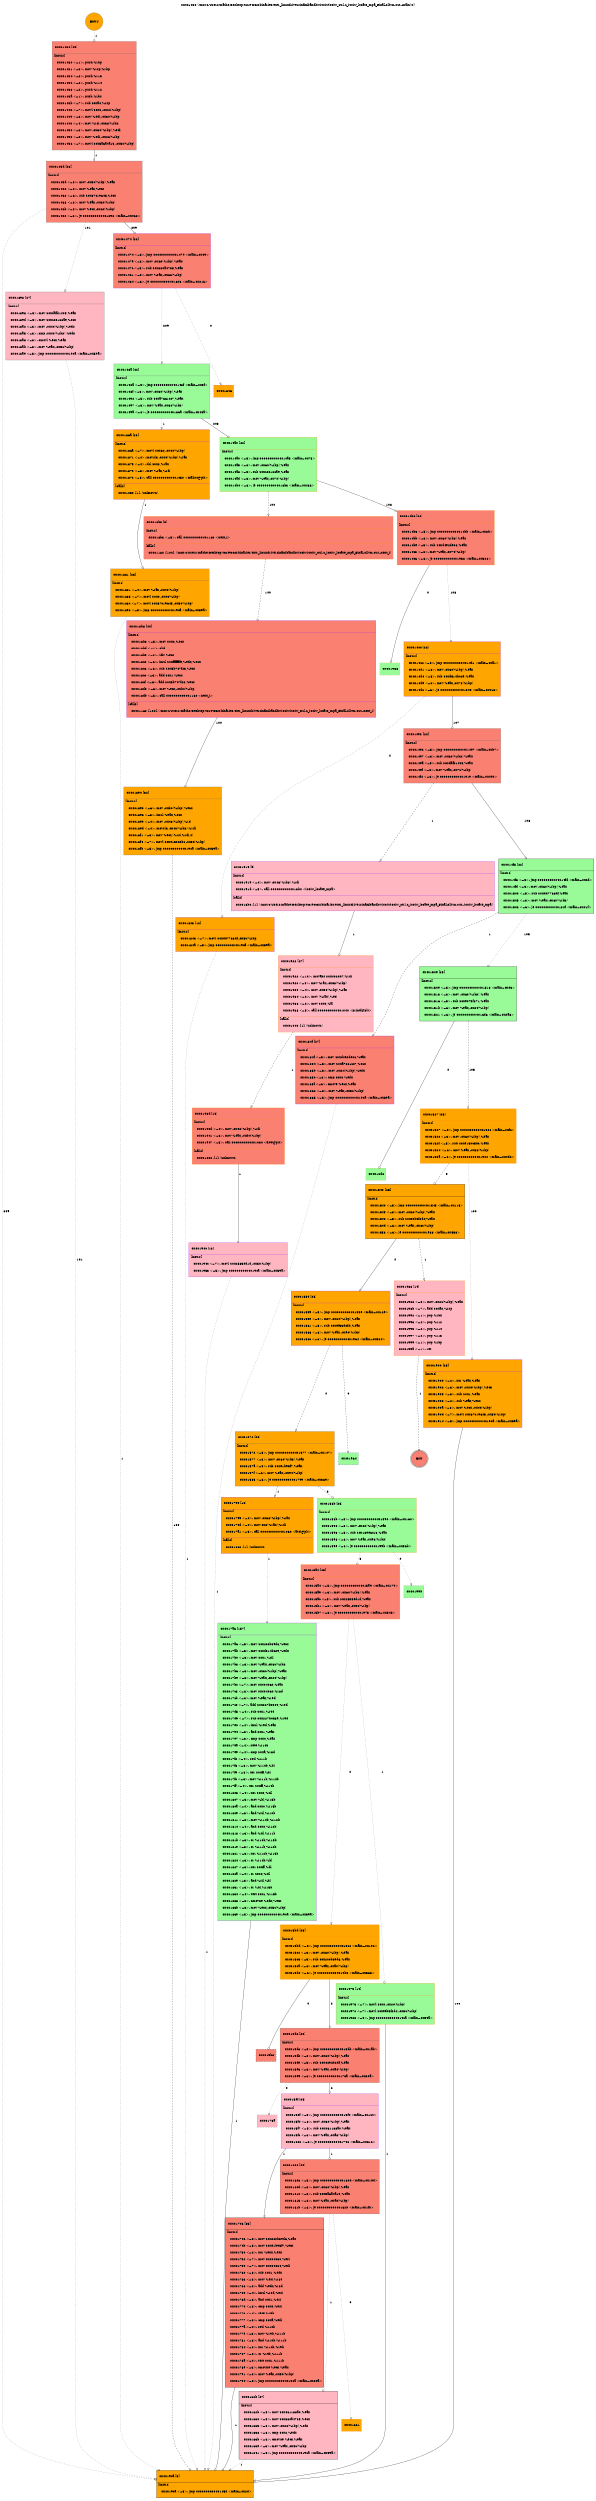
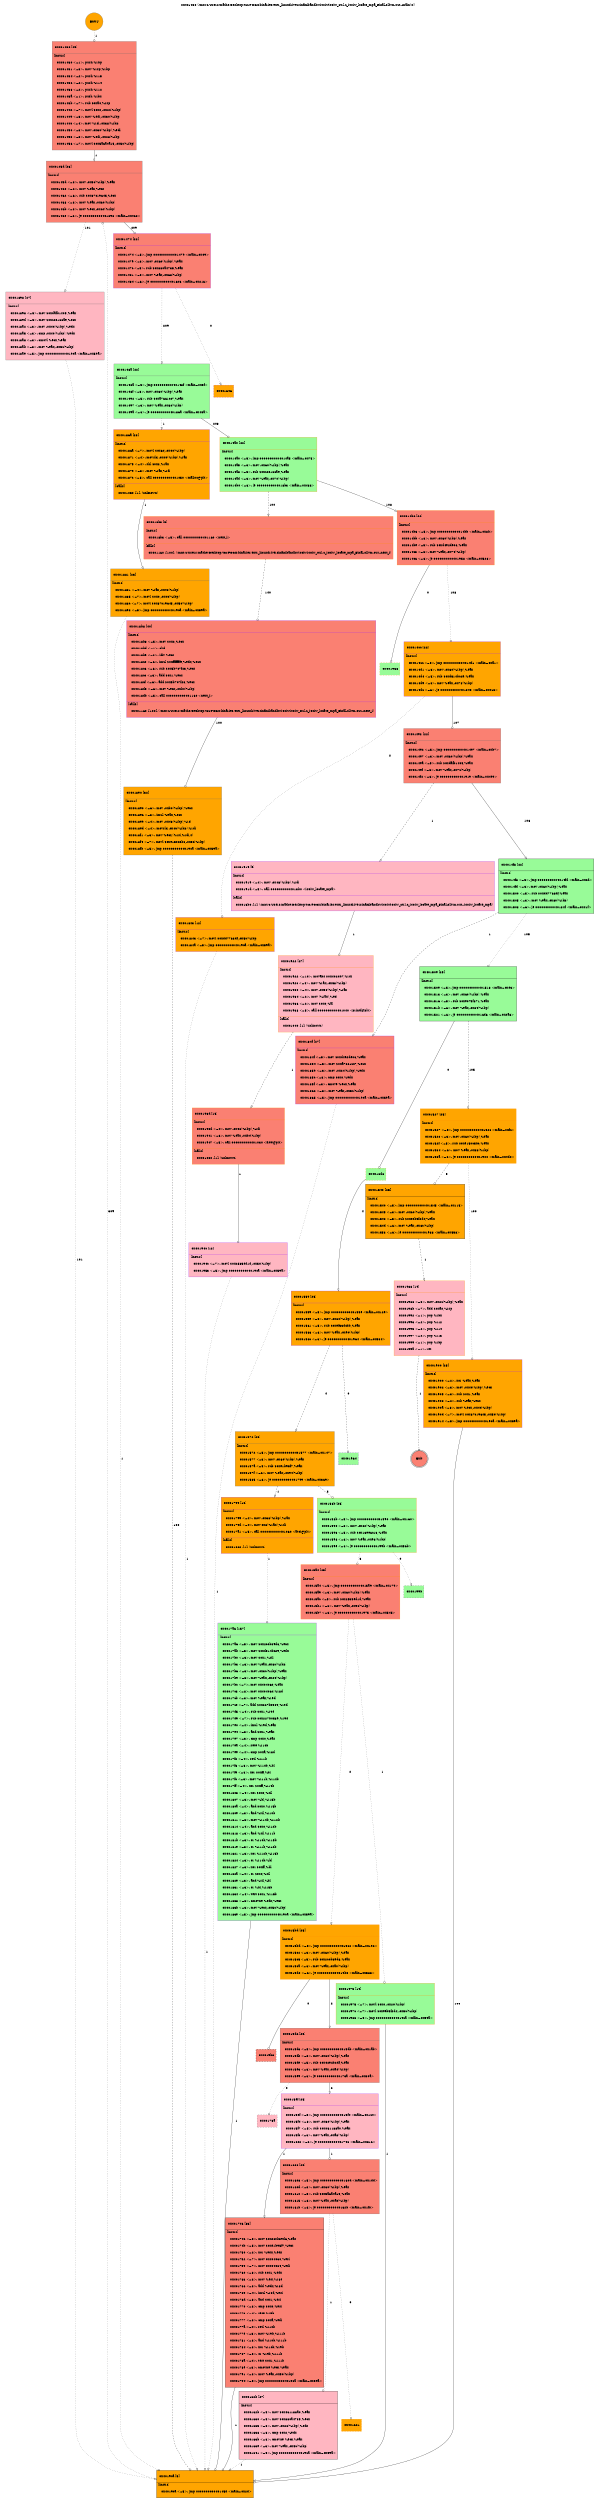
edge "0x401540 [25]" -> "0x401559 [25]": now "0x4016d6" -> "0x401559 [25]"
edge "0x40145d [23]" -> "0x4019ca [5]": reversed
